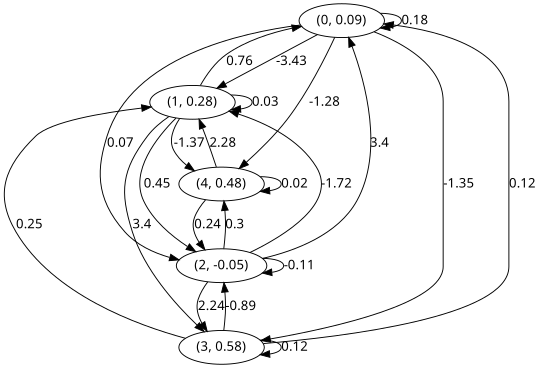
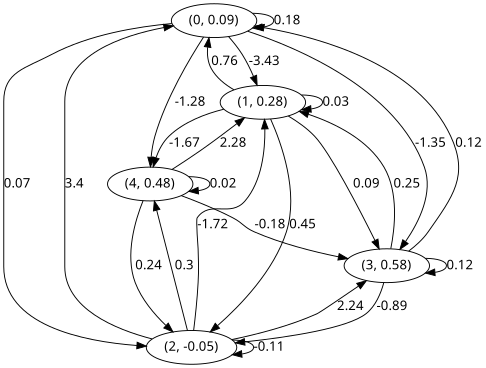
edge "(1, 0.28)" -> "(4, 0.48)": label "-1.37" -> "-1.67"
edge "(1, 0.28)" -> "(3, 0.58)": label "3.4" -> "0.09"
edge "(4, 0.48)" -> "(3, 0.58)": added, label "-0.18"
